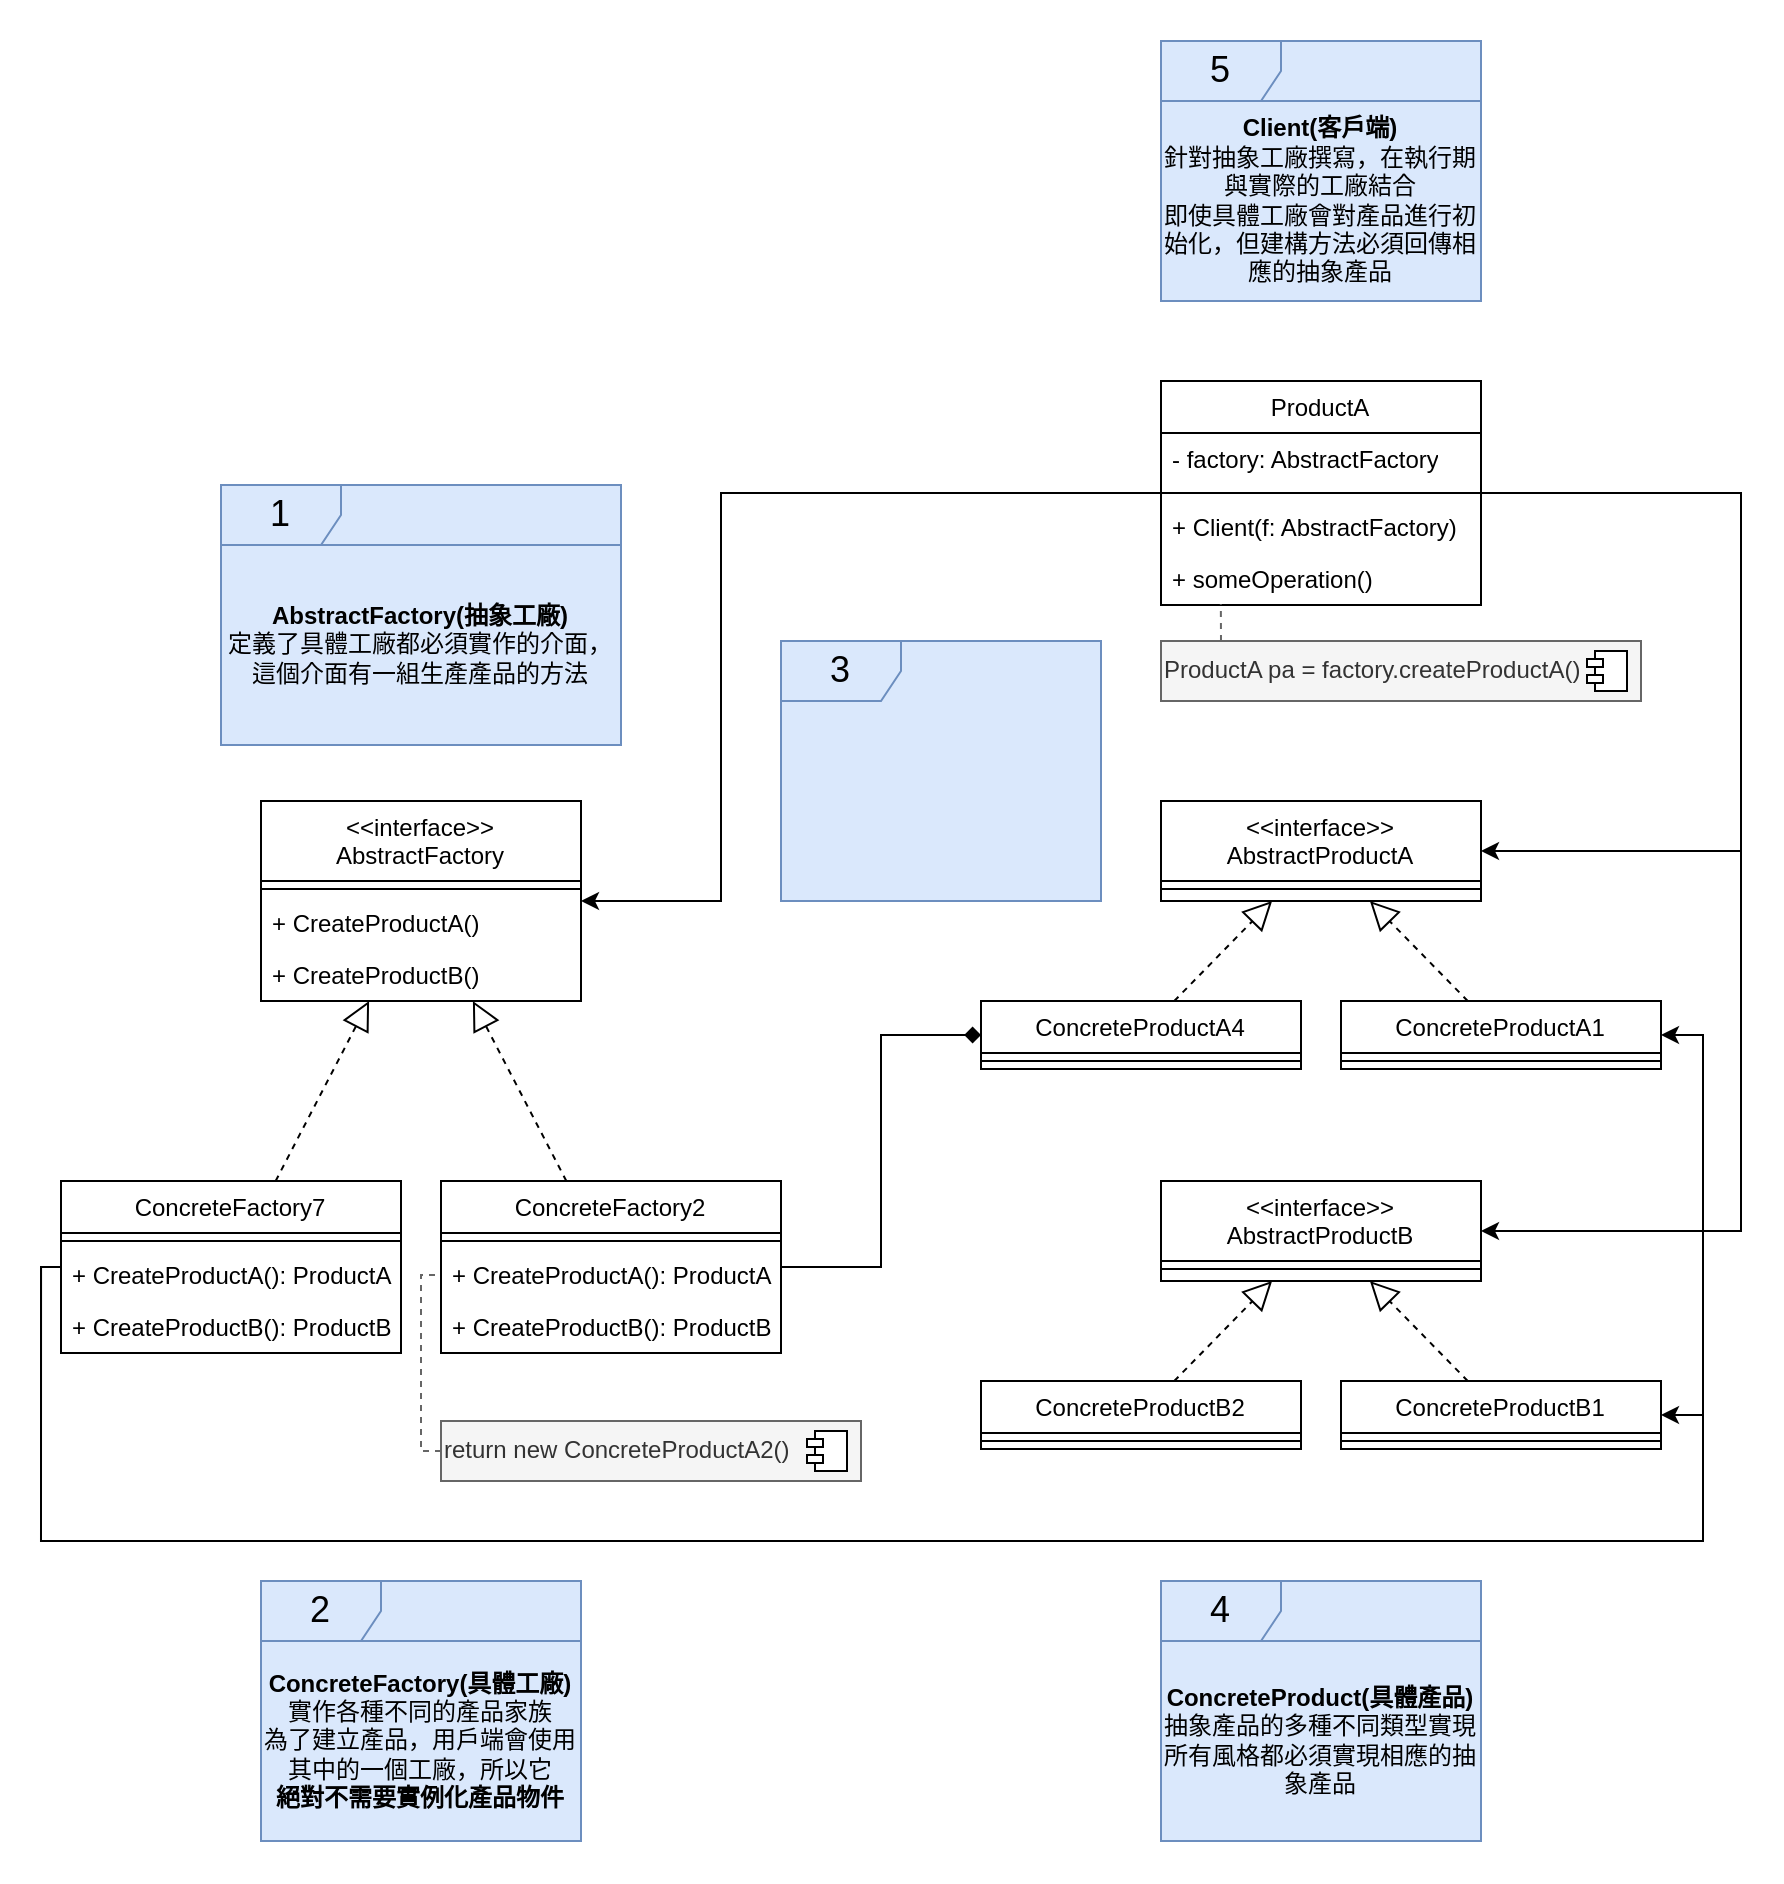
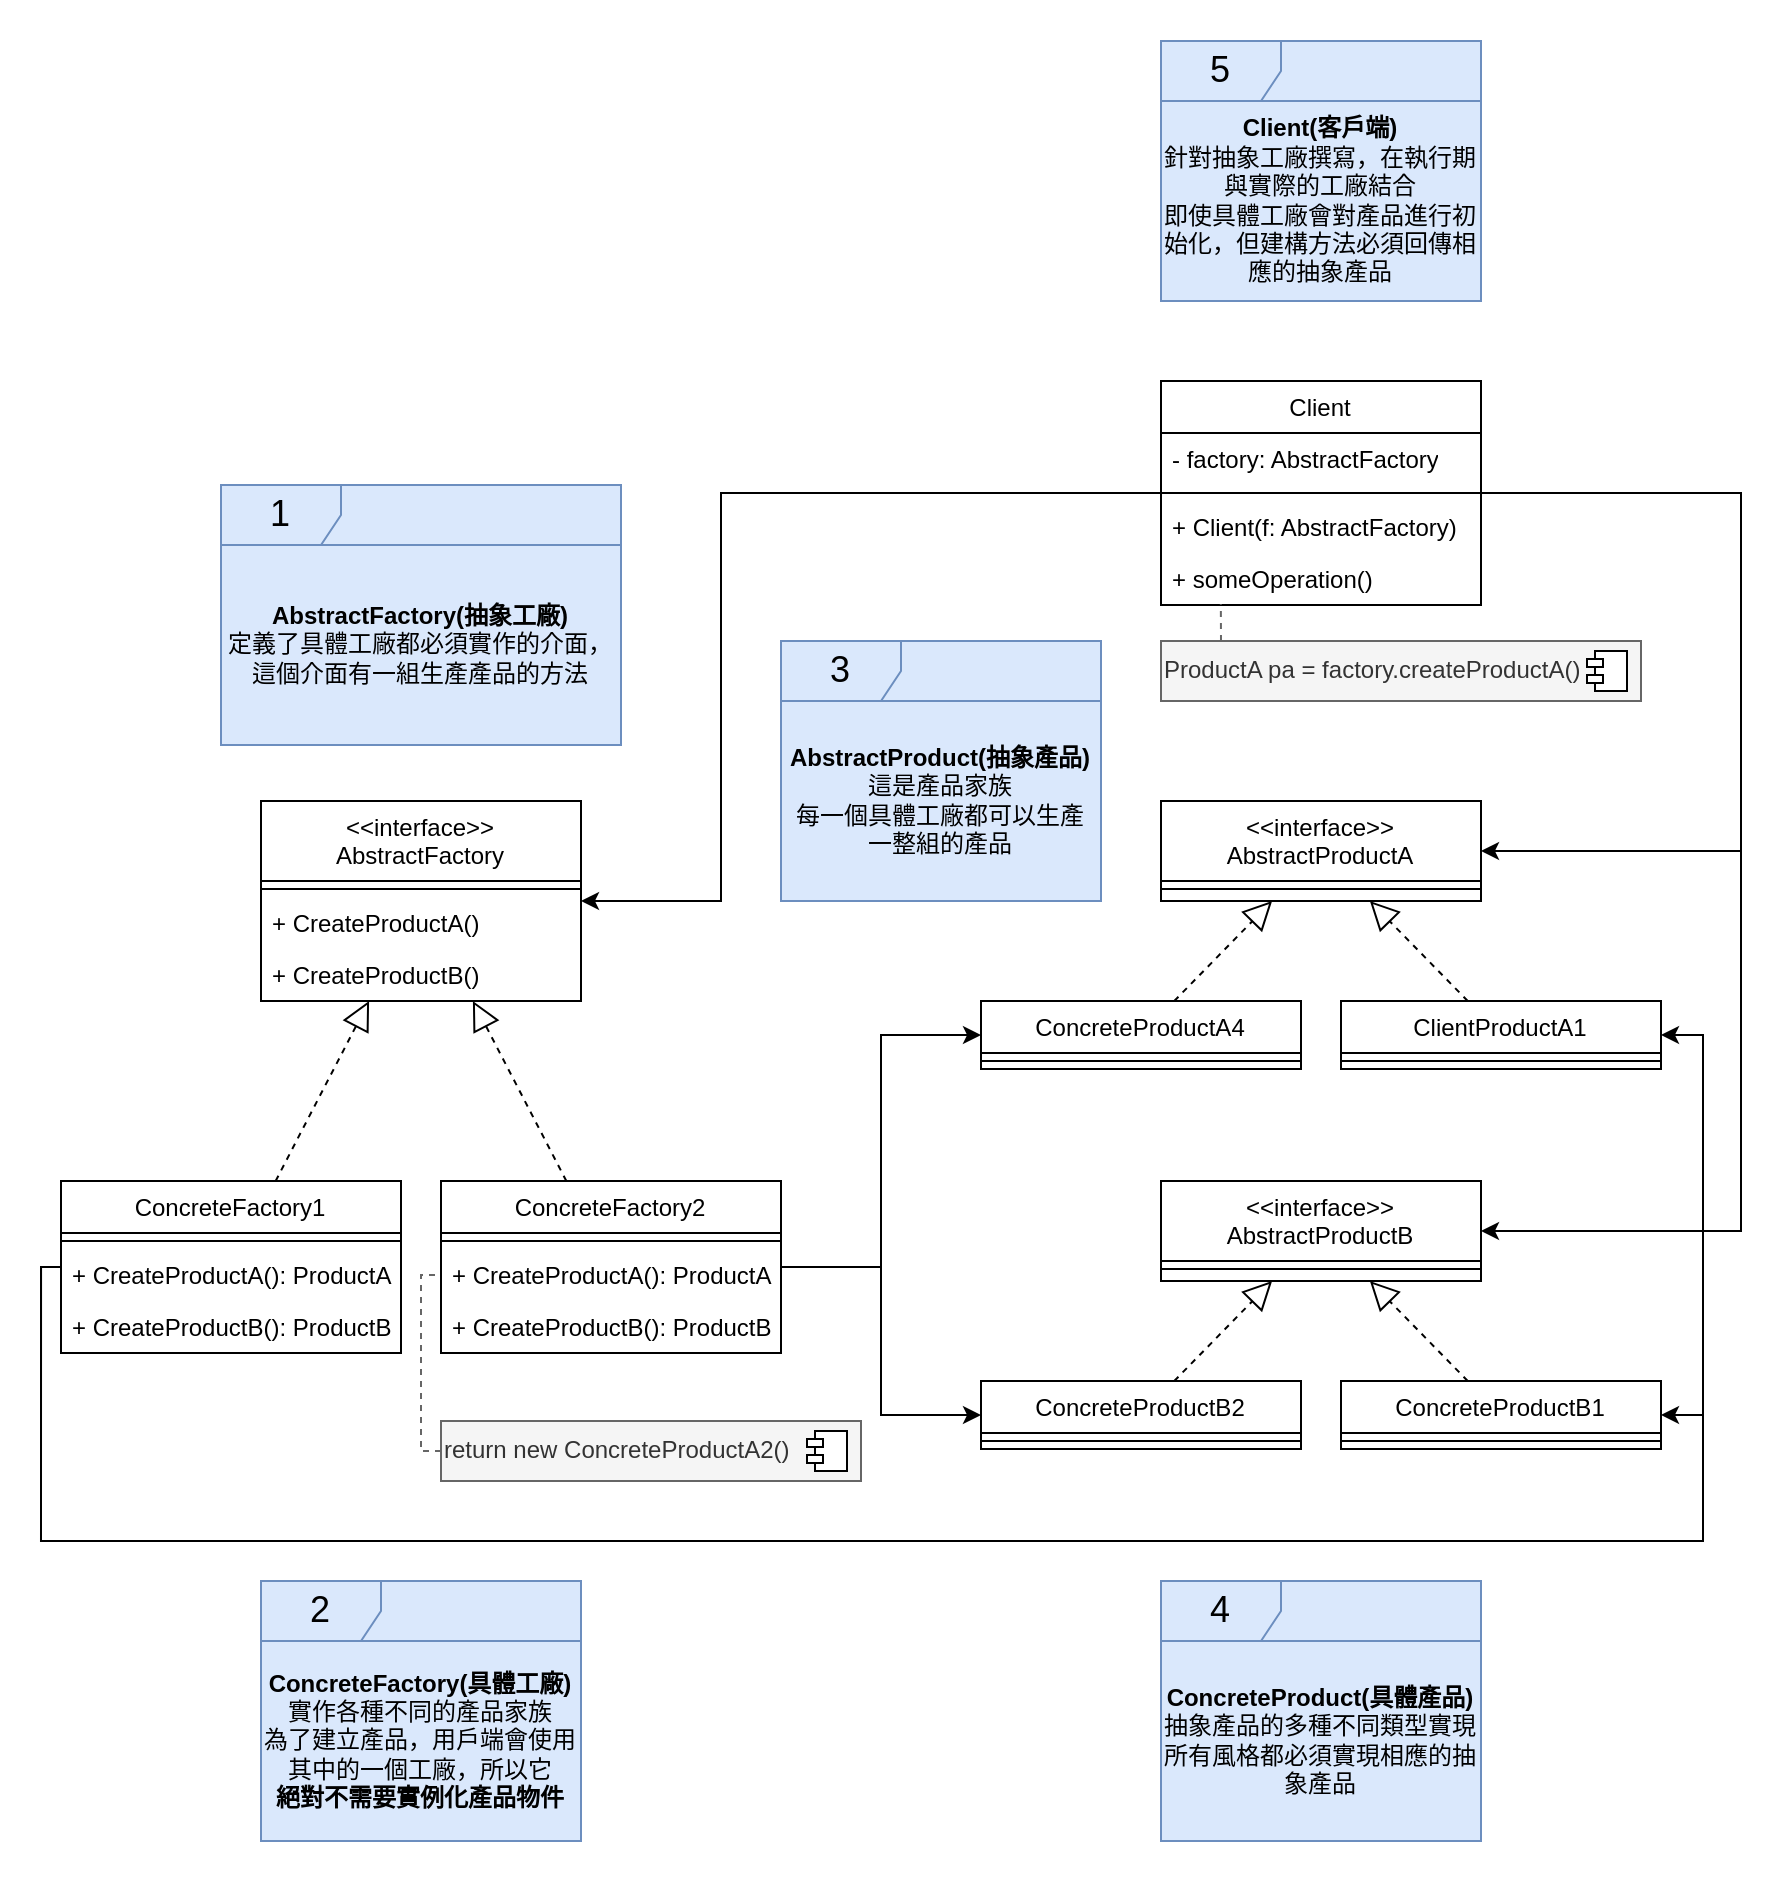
node "ProductA": label "ProductA" -> "Client"
node "AbstractProduct(抽象產品) 這是產品家族 每一個具體工廠都可以生產 一整組的產品": added
node "ConcreteProductA1": label "ConcreteProductA1" -> "ClientProductA1"
edge "ConcreteFactory2" -> "ConcreteProductA4": arrowhead diamond -> classic
node "ConcreteFactory7": label "ConcreteFactory7" -> "ConcreteFactory1"
edge "ConcreteFactory2" -> "ConcreteProductB2": added
